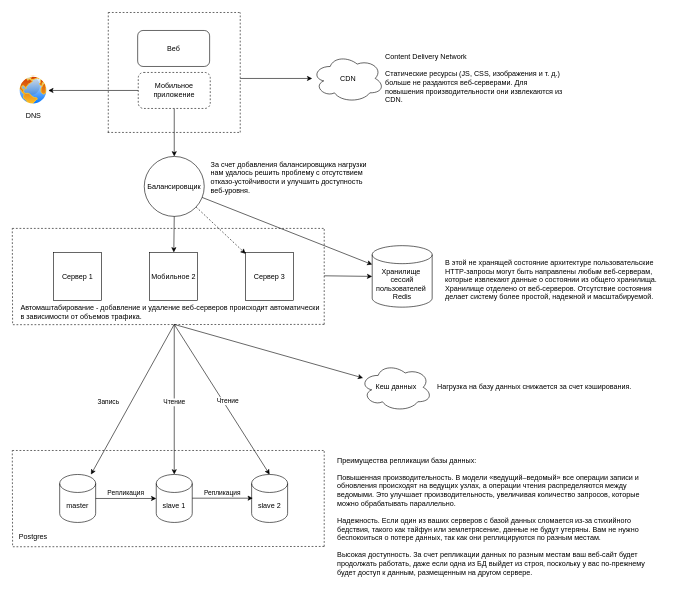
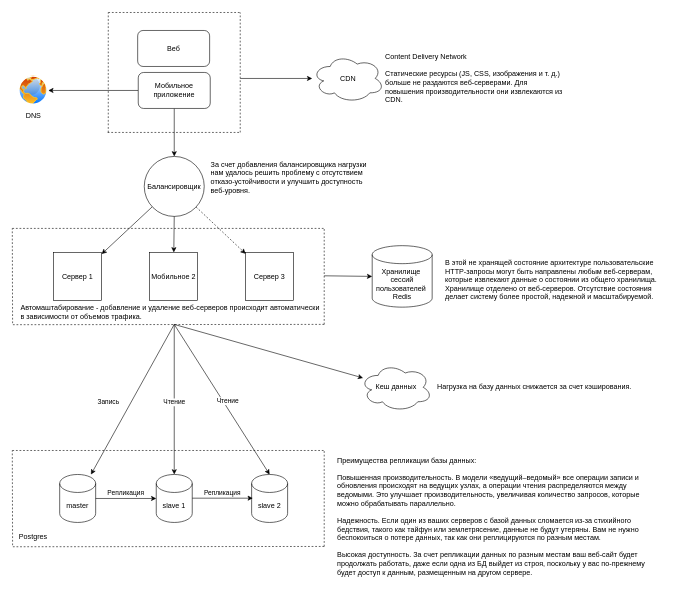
node "Мобильное приложение": style dashed -> solid
edge "Балансировщик" -> "Хранилище сессий пользователей Redis": now "Балансировщик" -> "Сервер 1"
